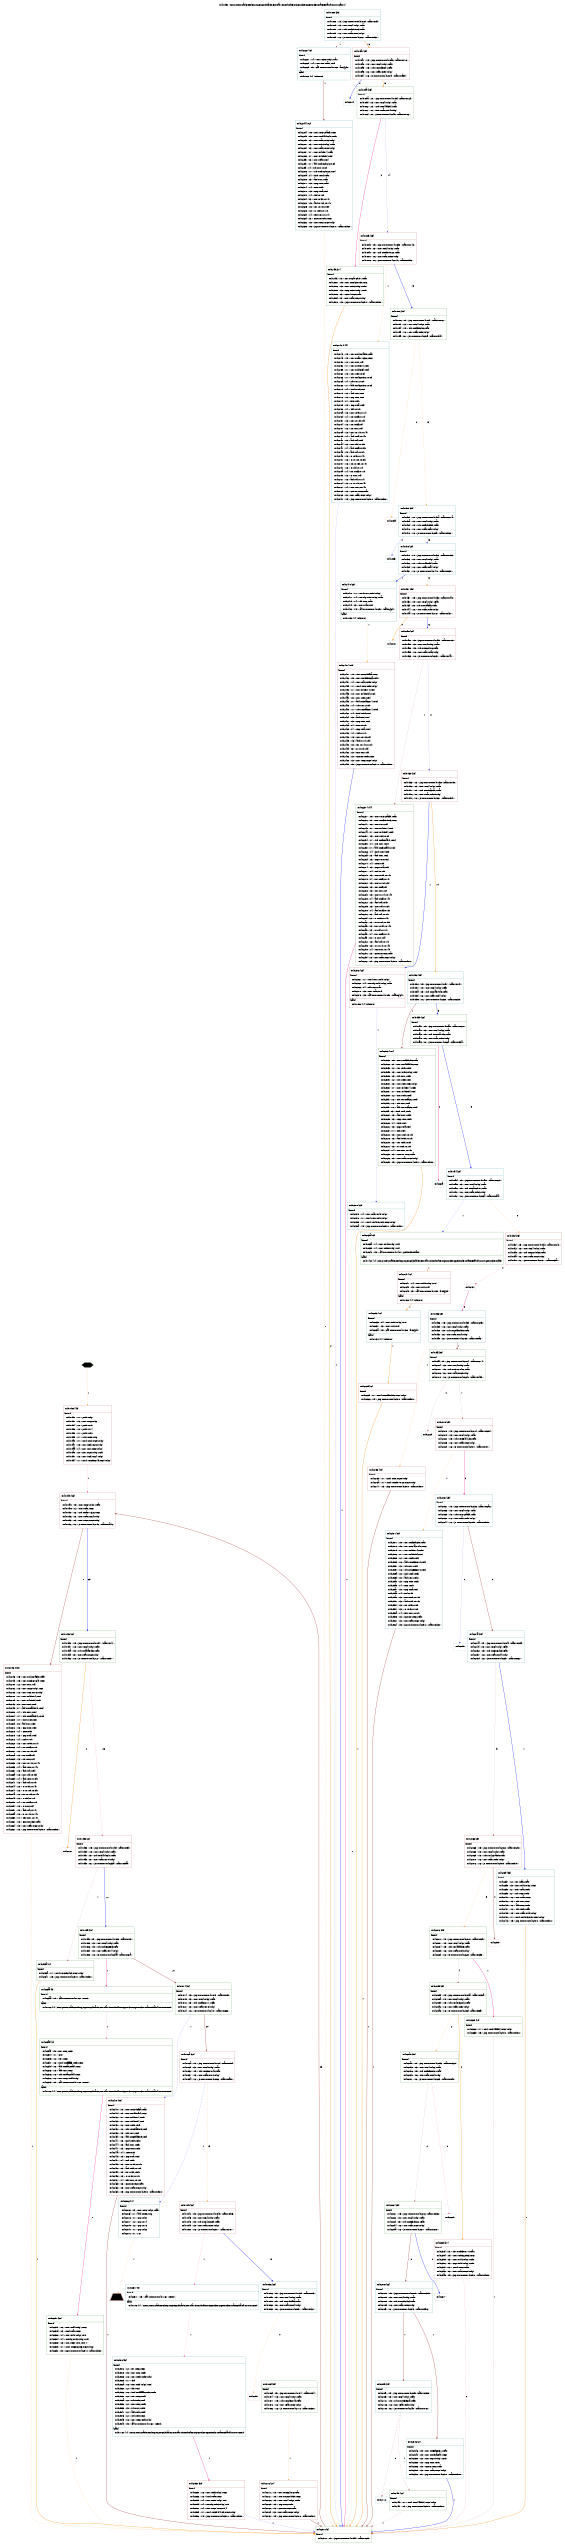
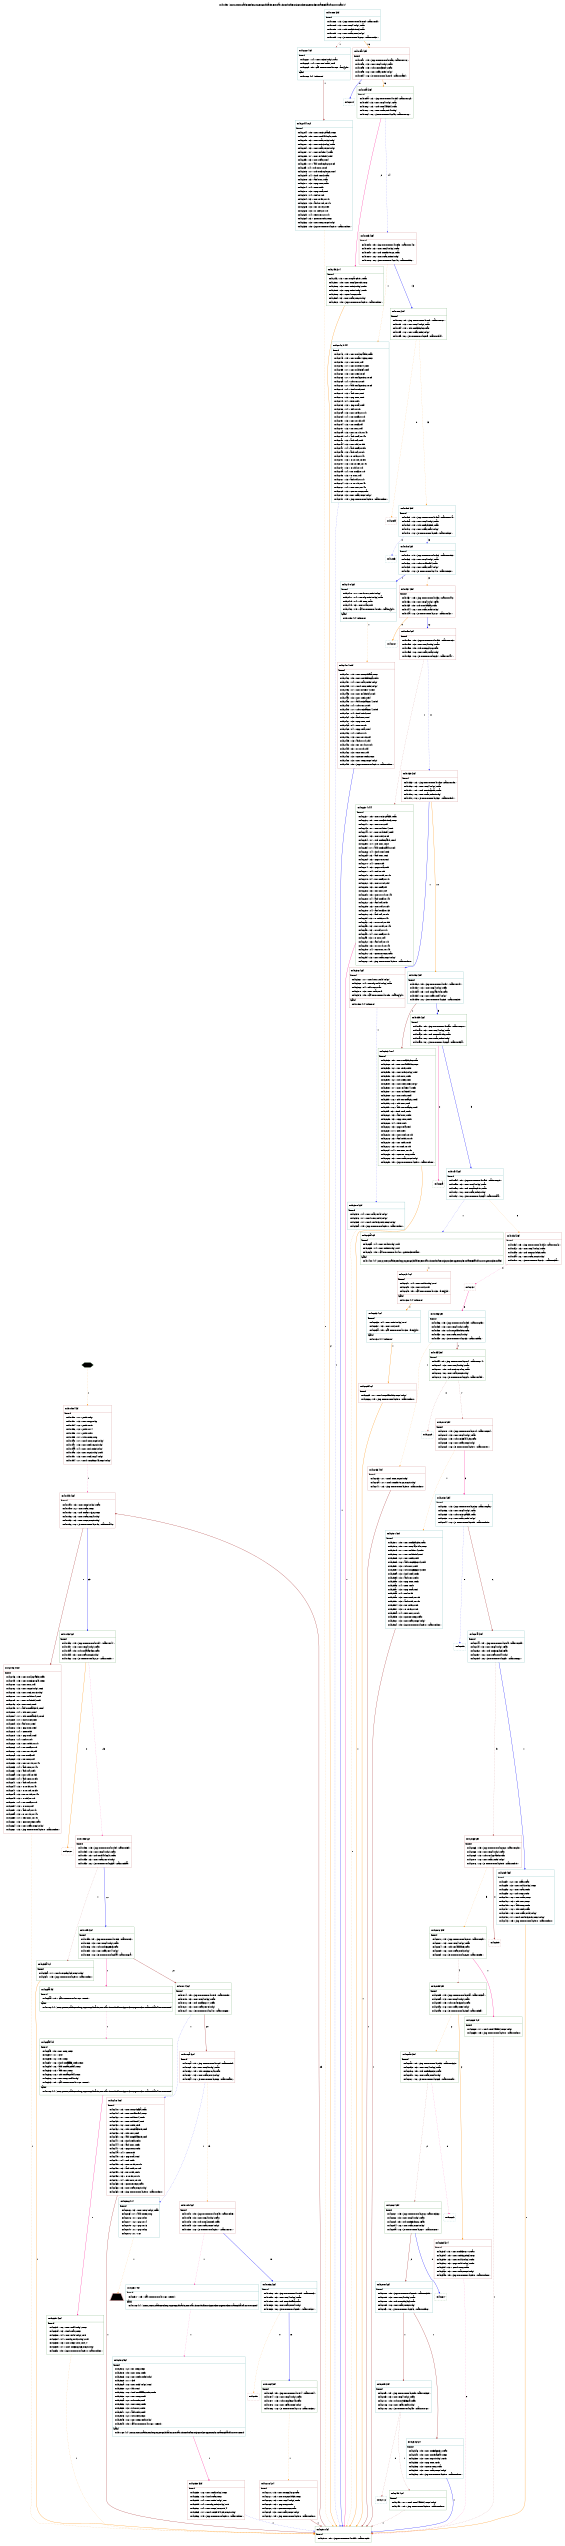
edge "0x401e56 [25]" -> "0x401e6f [25]": added, label "18"
